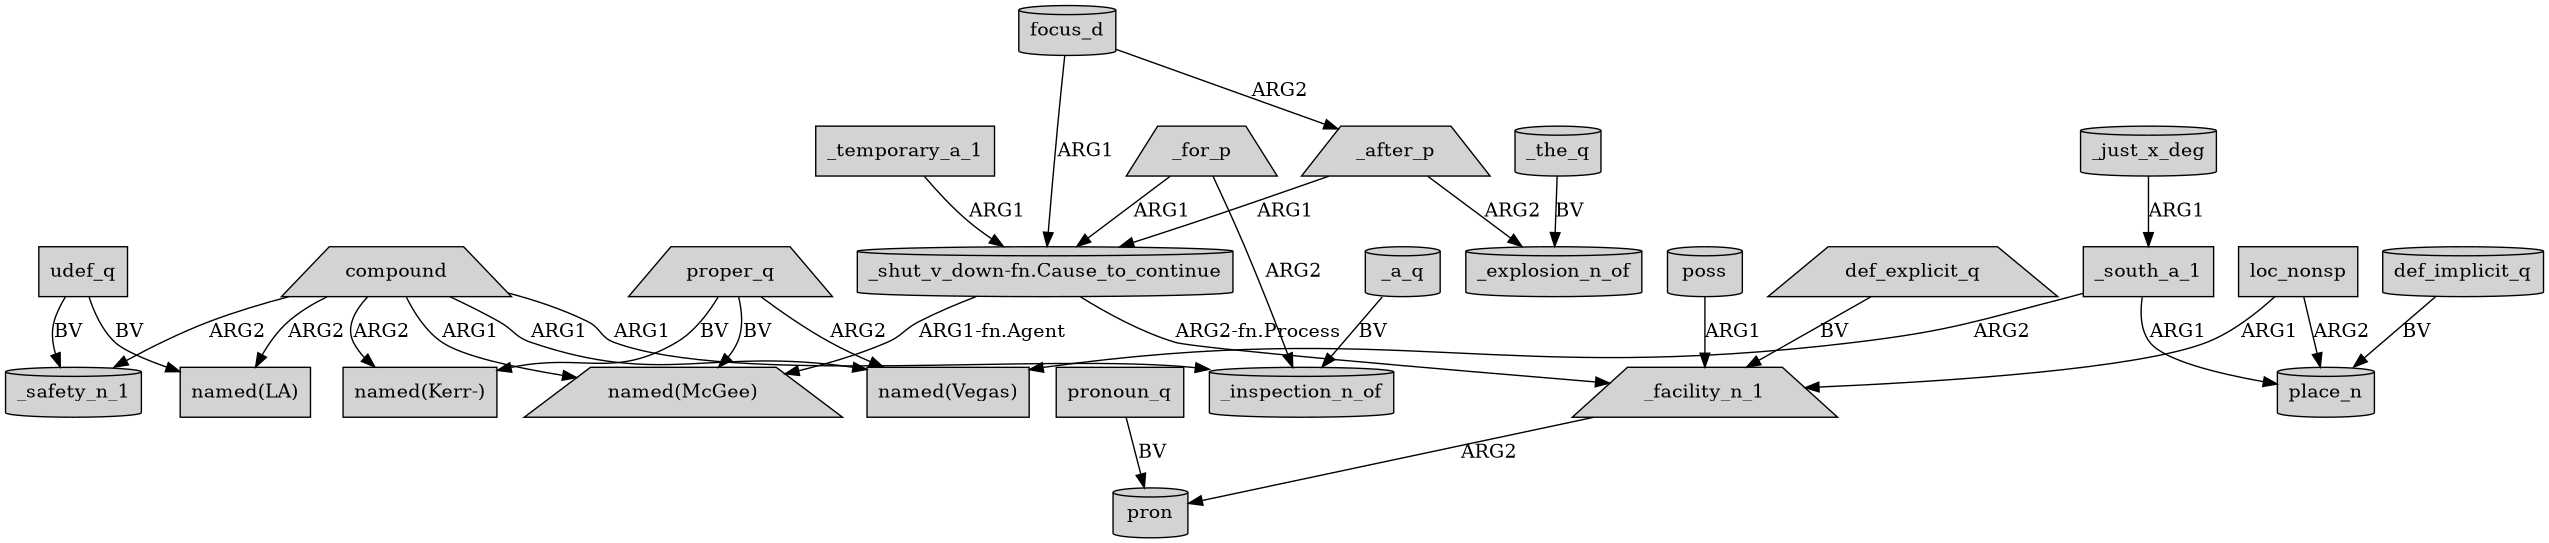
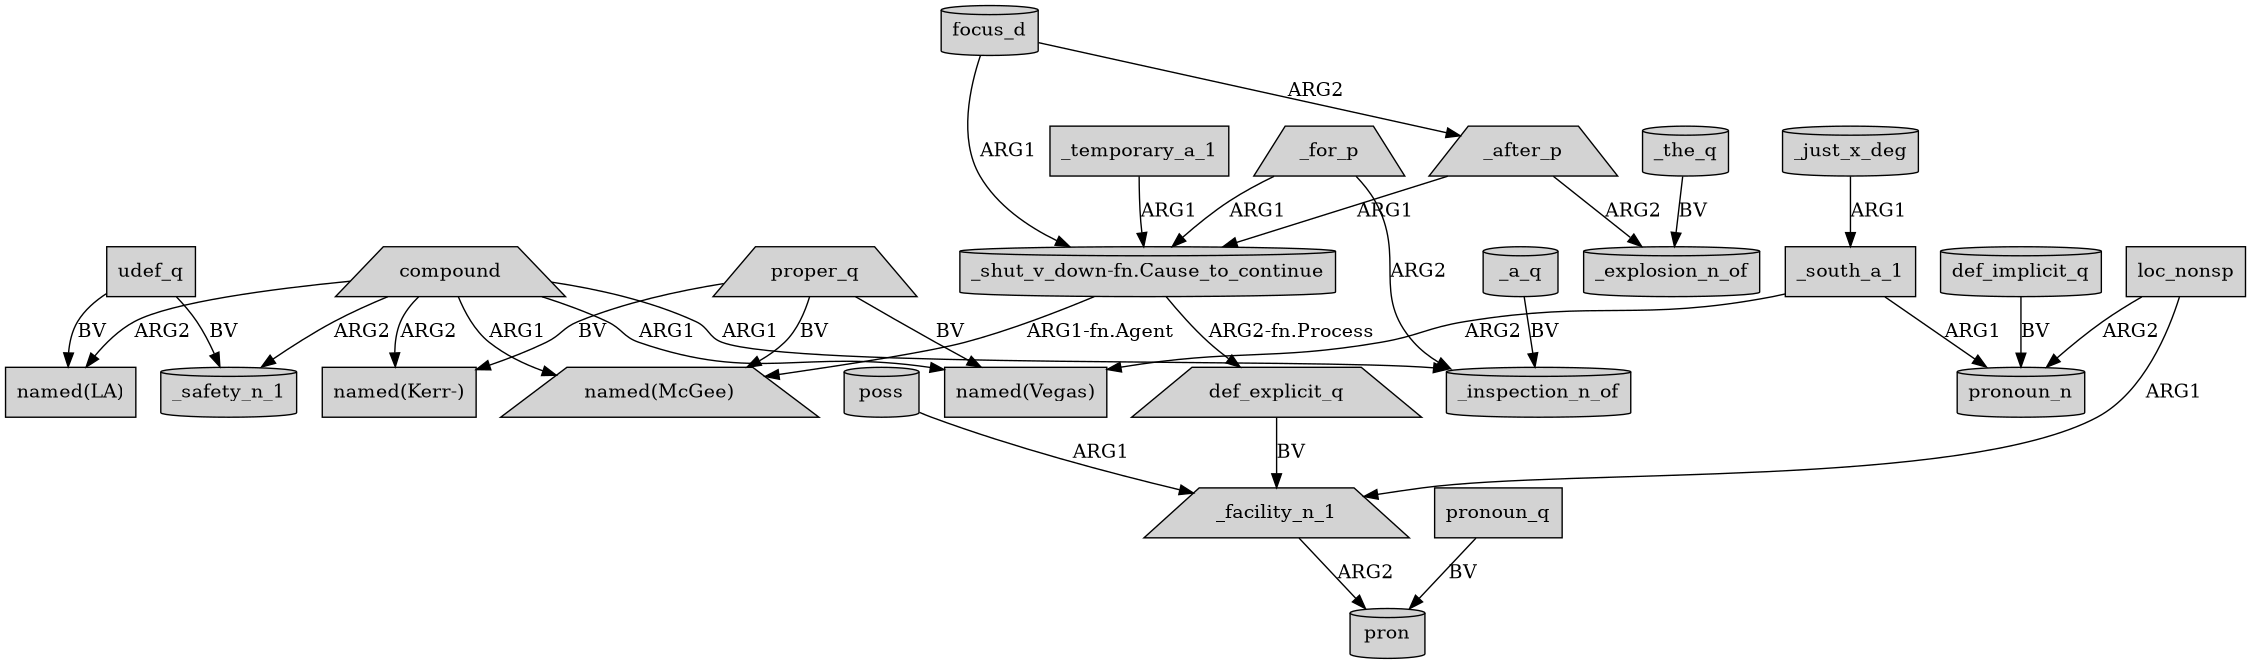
edge "proper_q" -> "named(Vegas)": label "ARG2" -> "BV"
edge "_shut_v_down-fn.Cause_to_continue" -> "_facility_n_1": now "_shut_v_down-fn.Cause_to_continue" -> "def_explicit_q"
node "place_n": label "place_n" -> "pronoun_n"
